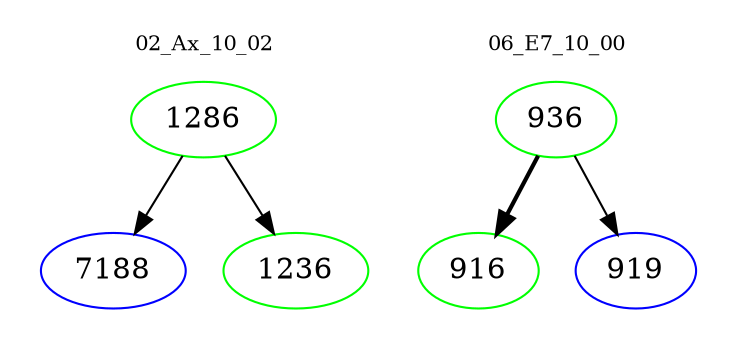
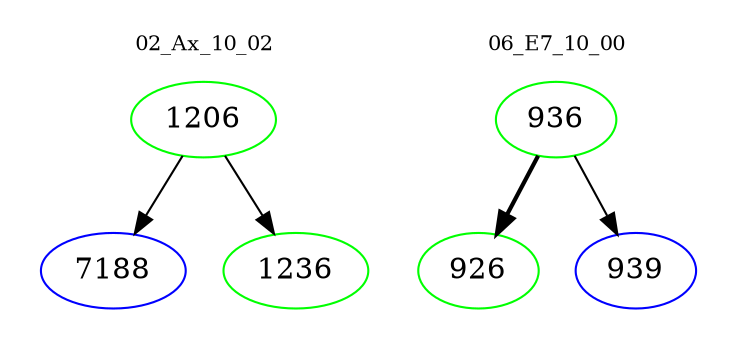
node "1286": label "1286" -> "1206"
node "916": label "916" -> "926"
node "919": label "919" -> "939"
